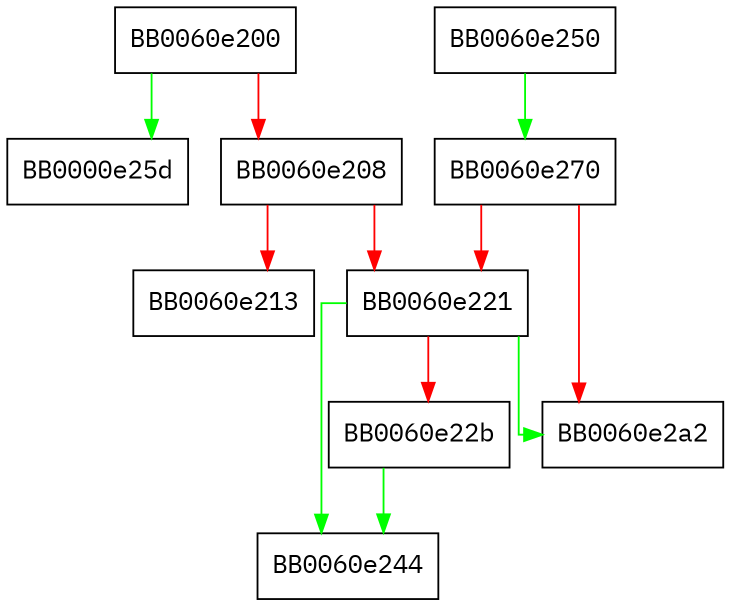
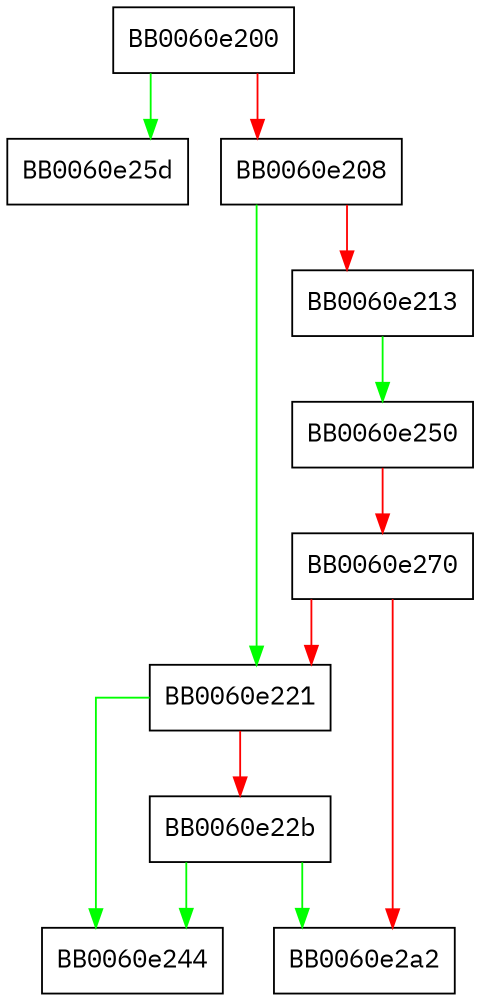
edge "BB0060e250" -> "BB0060e270": color green -> red
node "BB0000e25d": label "BB0000e25d" -> "BB0060e25d"
edge "BB0060e208" -> "BB0060e221": color red -> green
edge "BB0060e213" -> "BB0060e250": added
edge "BB0060e221" -> "BB0060e2a2": now "BB0060e22b" -> "BB0060e2a2"
